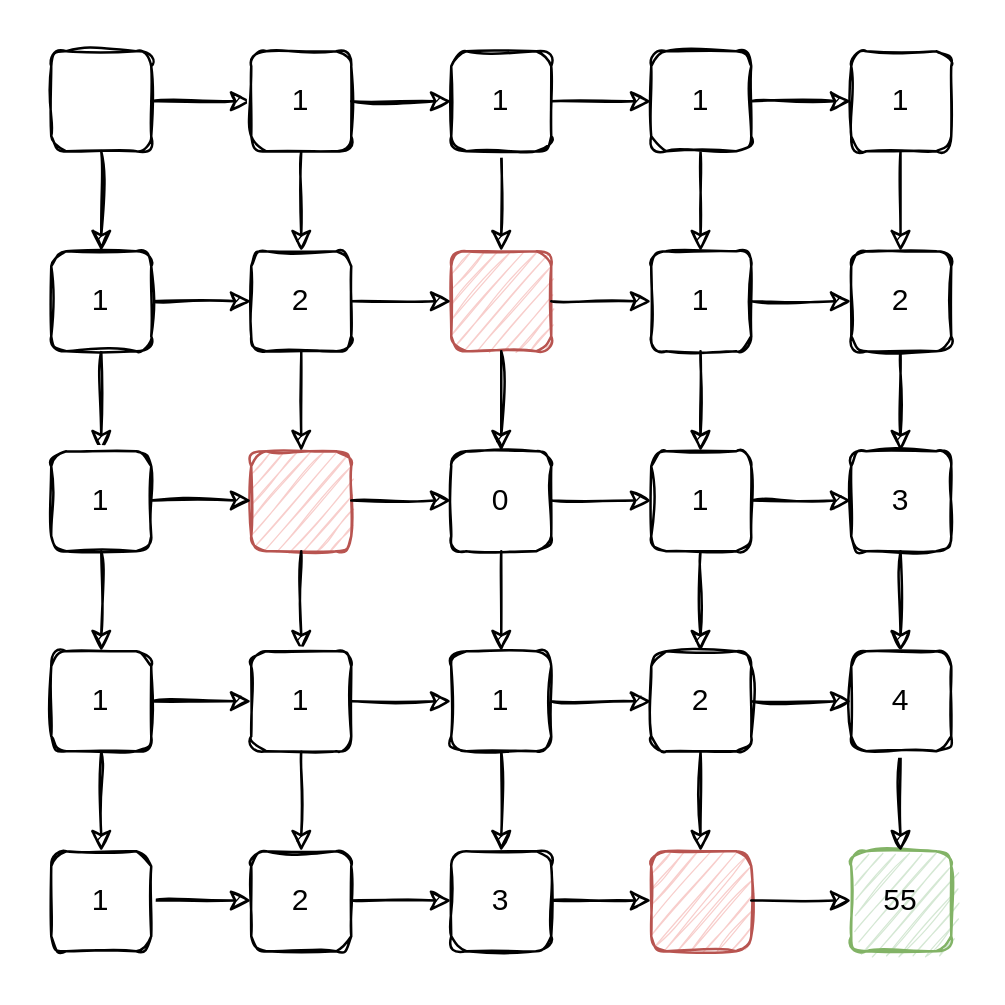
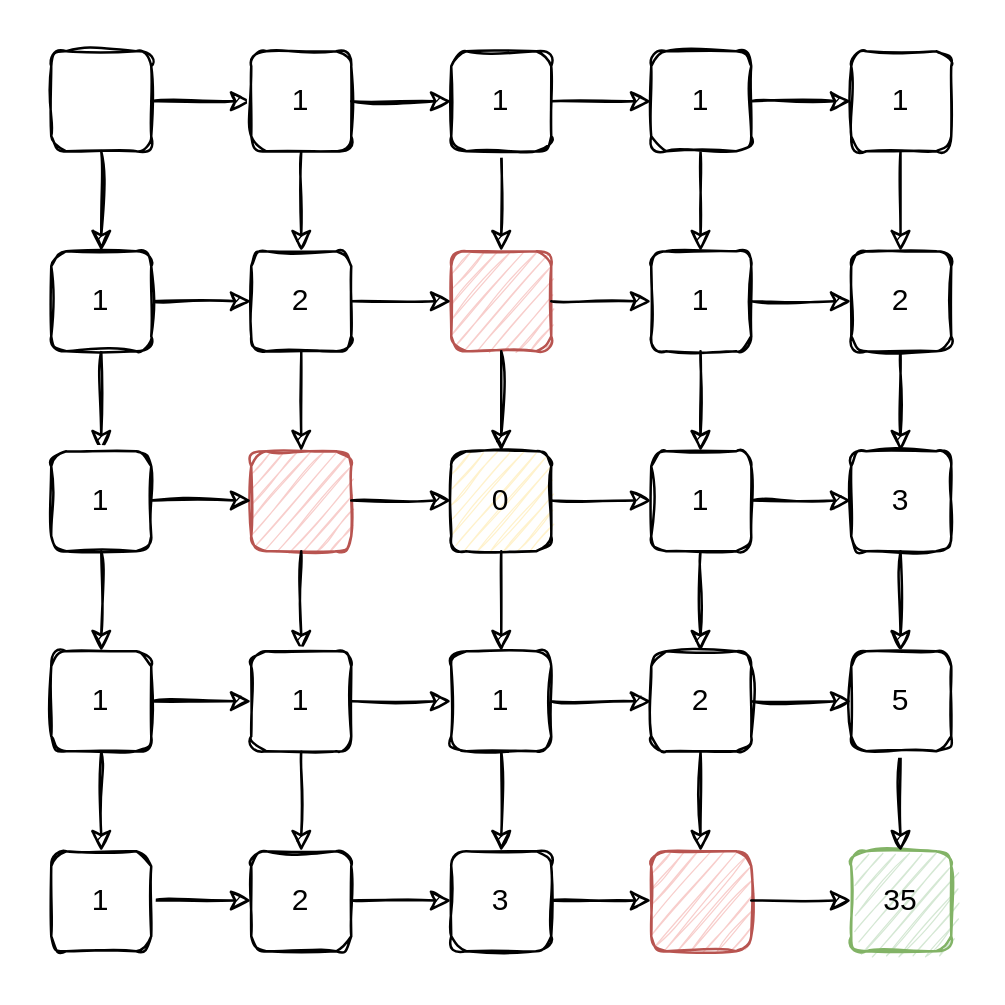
node "0": fillcolor #ffffff -> #fff2cc
node "4": label "4" -> "5"
node "55": label "55" -> "35"
